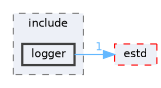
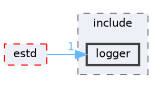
edge "logger" -> "estd": reversed
